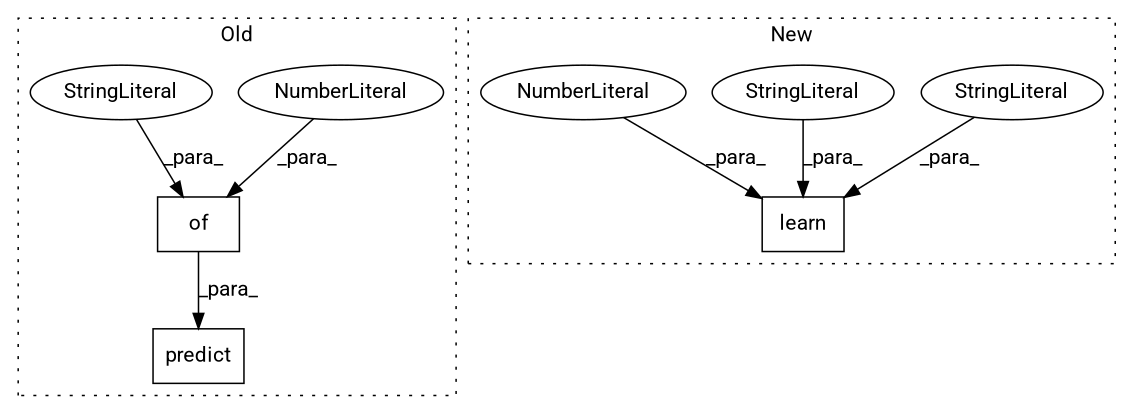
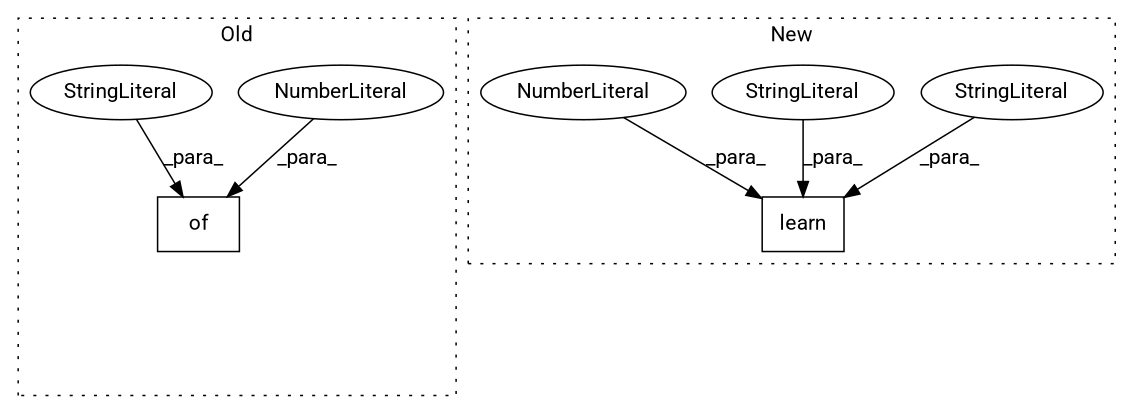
node "predict": removed
